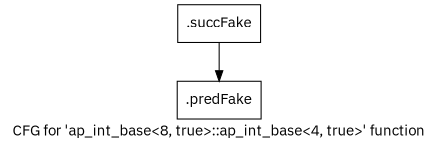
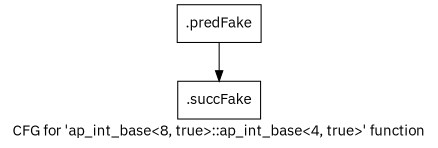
edge ".succFake" -> ".predFake": reversed
